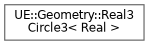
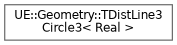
node "UE::Geometry::Real3 Circle3< Real >": label "UE::Geometry::Real3 Circle3< Real >" -> "UE::Geometry::TDistLine3 Circle3< Real >"
